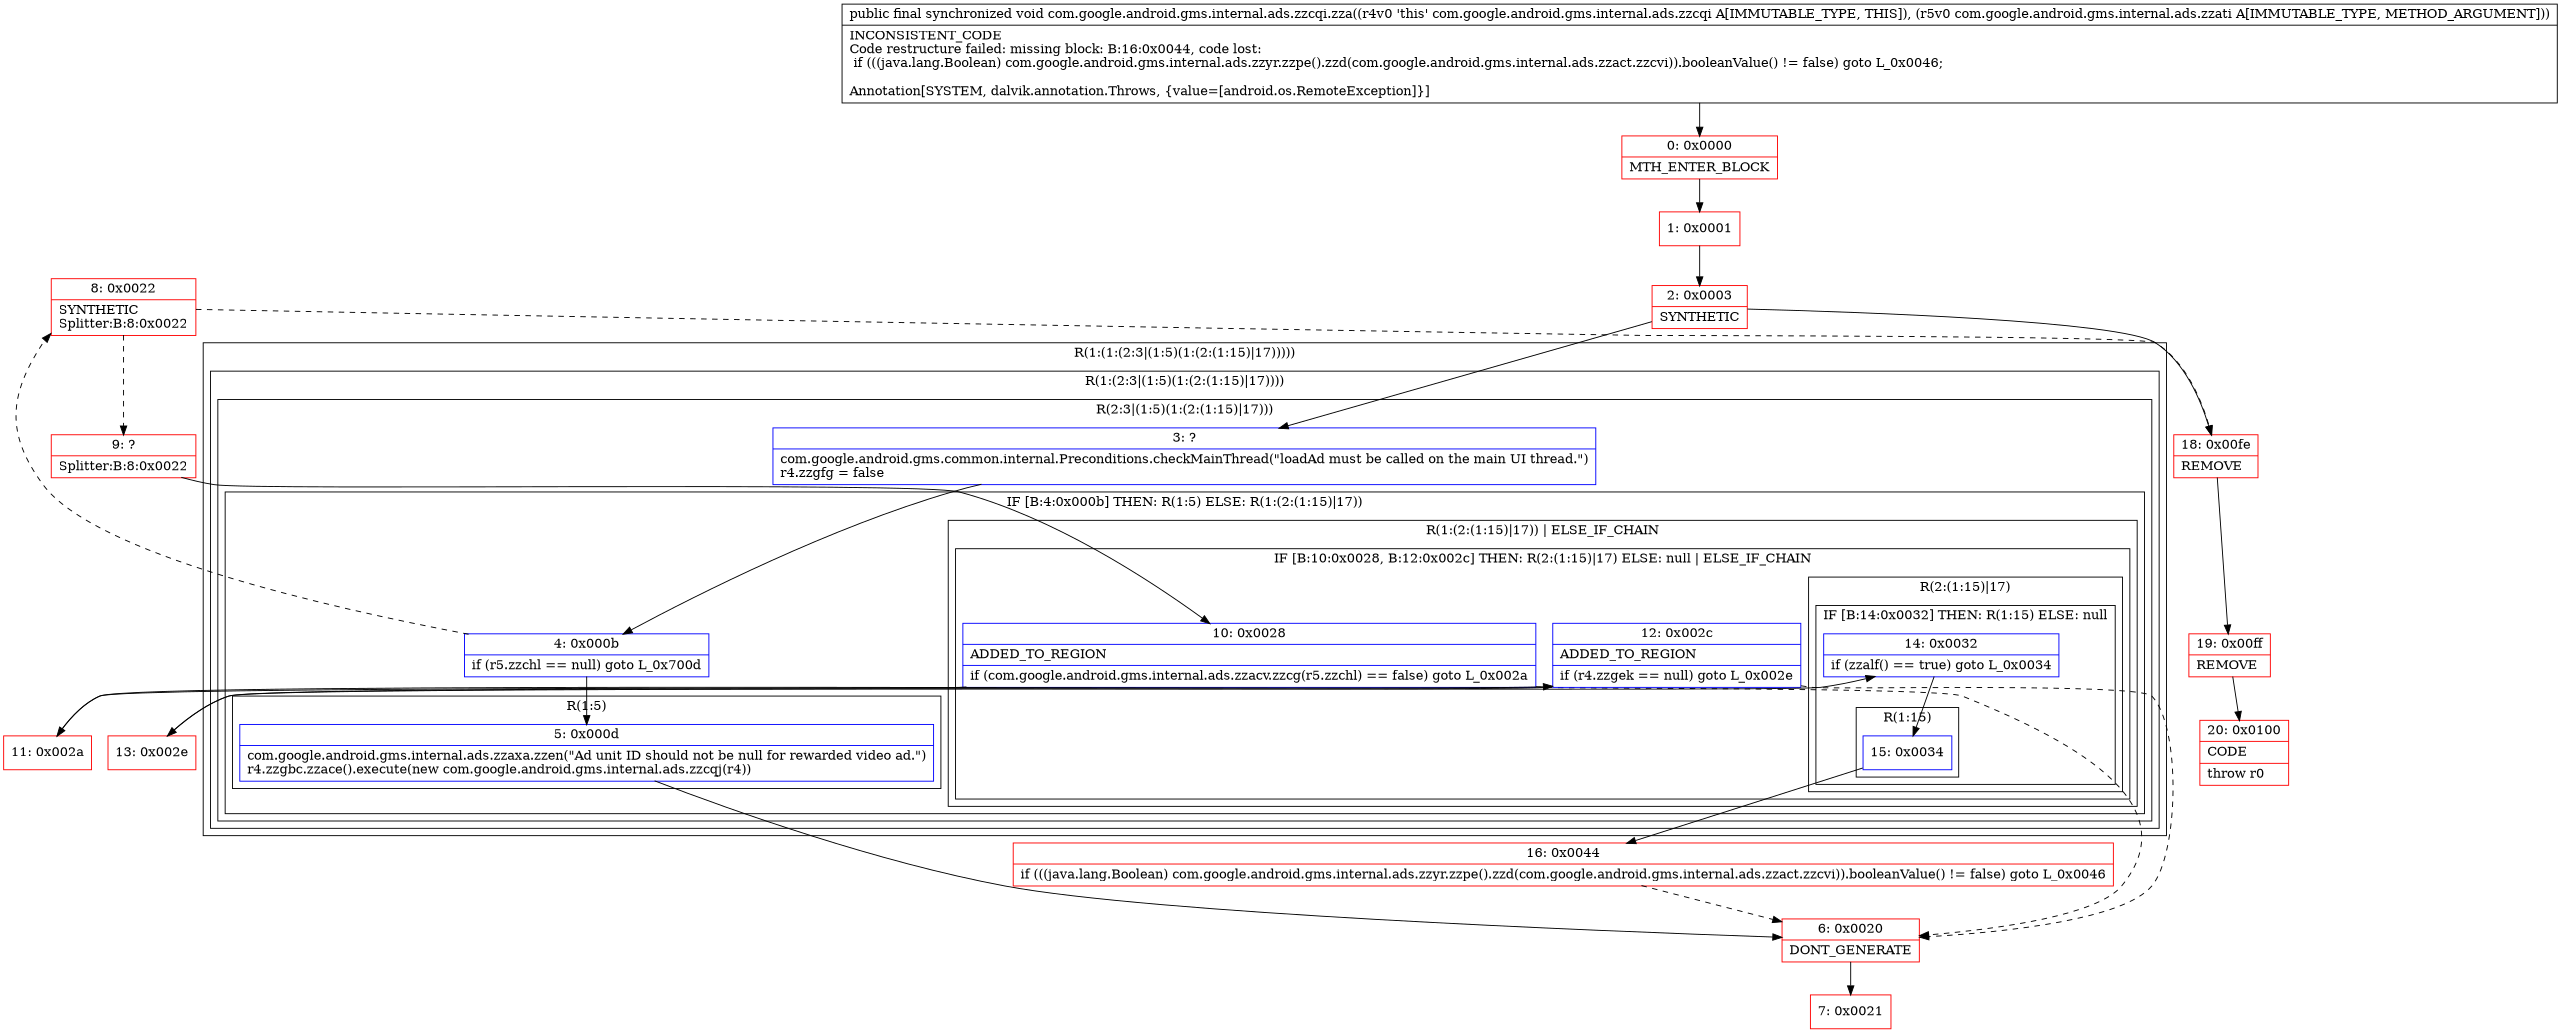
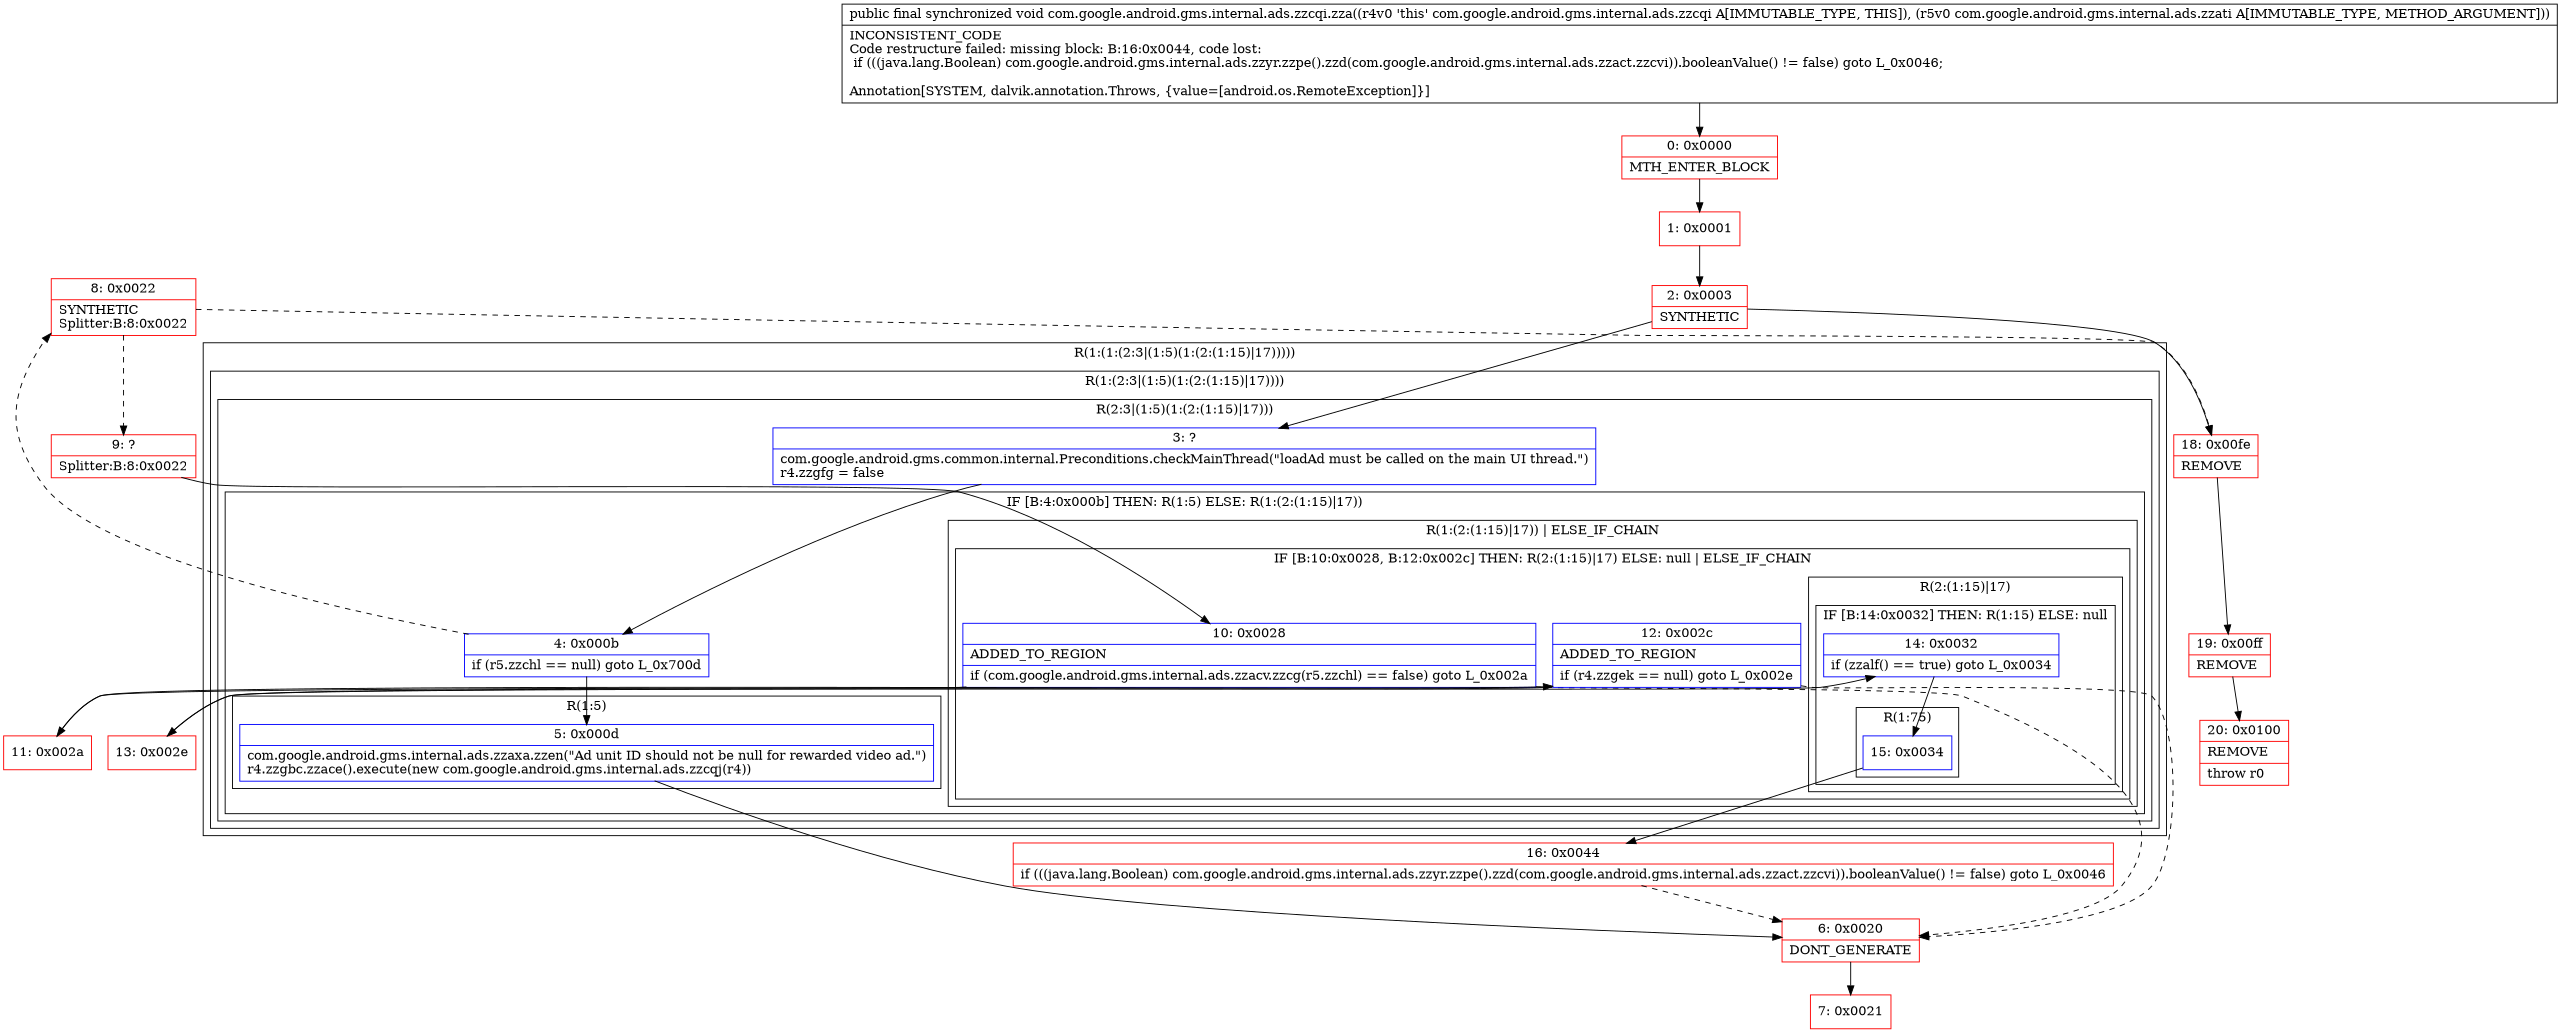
cluster "R(1:15)": label "R(1:15)" -> "R(1:75)"
node "20: 0x0100": text "CODE" -> "REMOVE"
